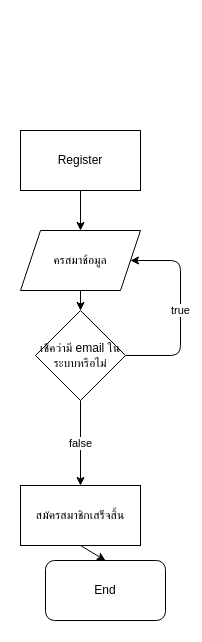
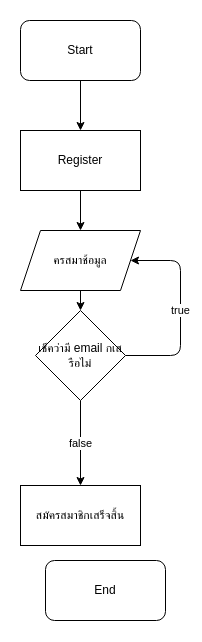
node "Start": added
edge "Start" -> "Register": added
node "เช็คว่ามี email ในระบบหรือไม่": label "เช็คว่ามี email ในระบบหรือไม่" -> "เช็คว่ามี email กเสรือไม่"
edge "สมัครสมาชิกเสร็จสิ้น" -> "End": removed
